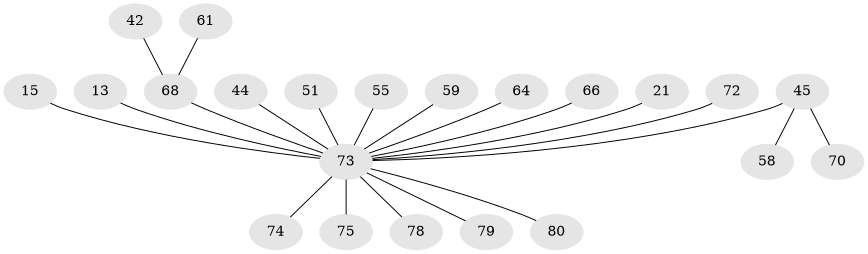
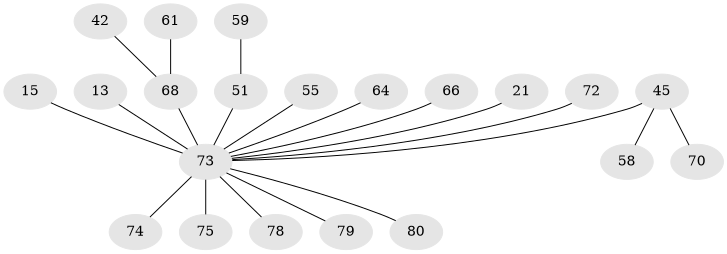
node "44": removed
edge "59" -- "73": now "59" -- "51"
